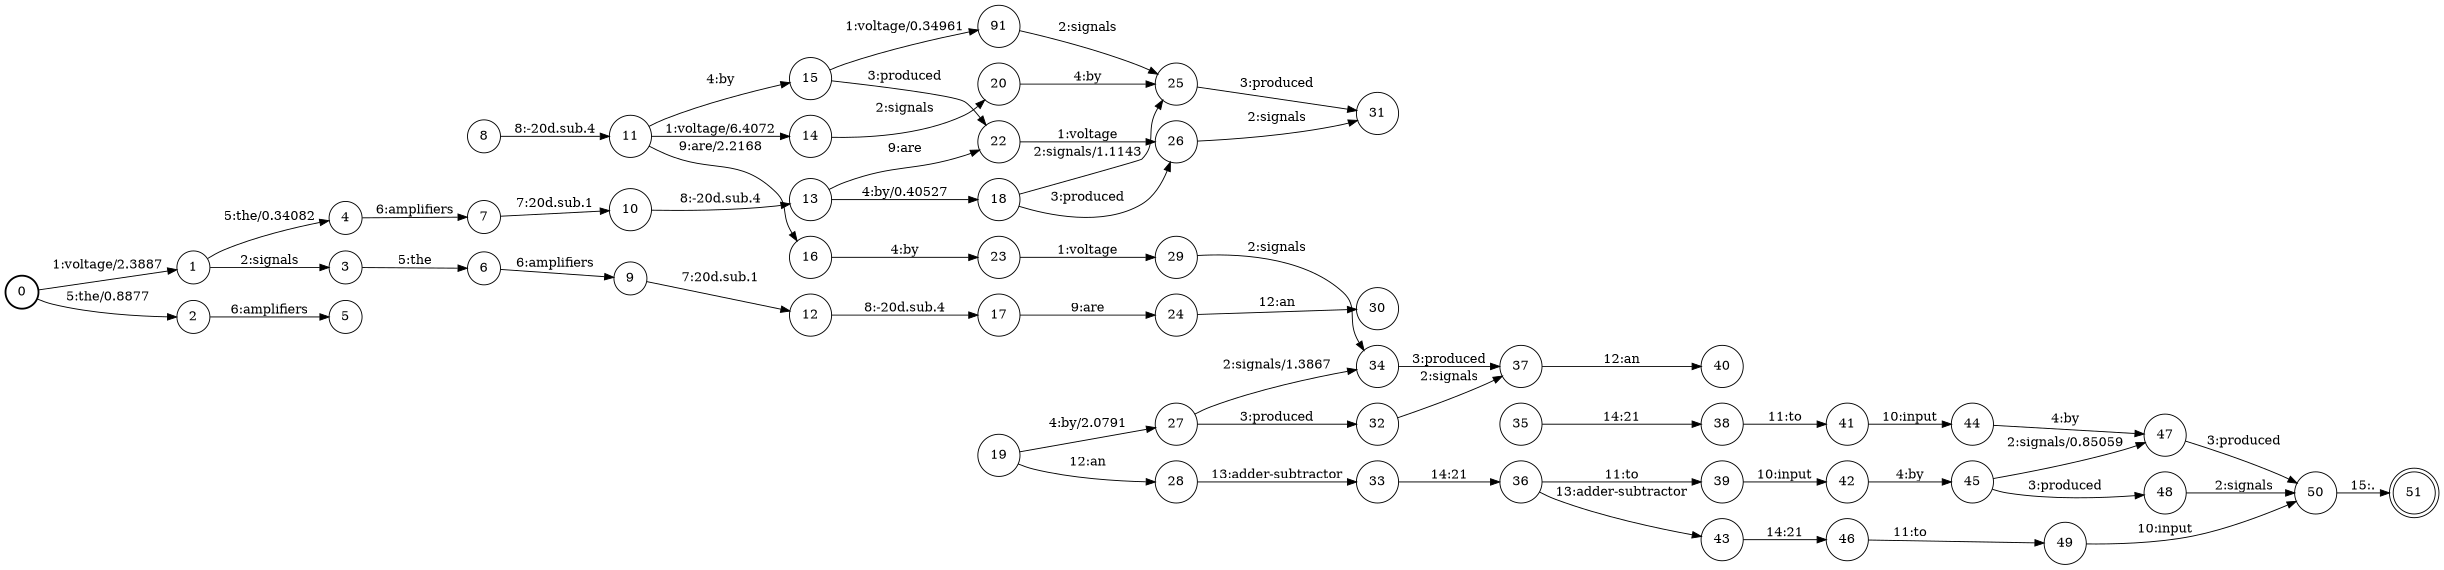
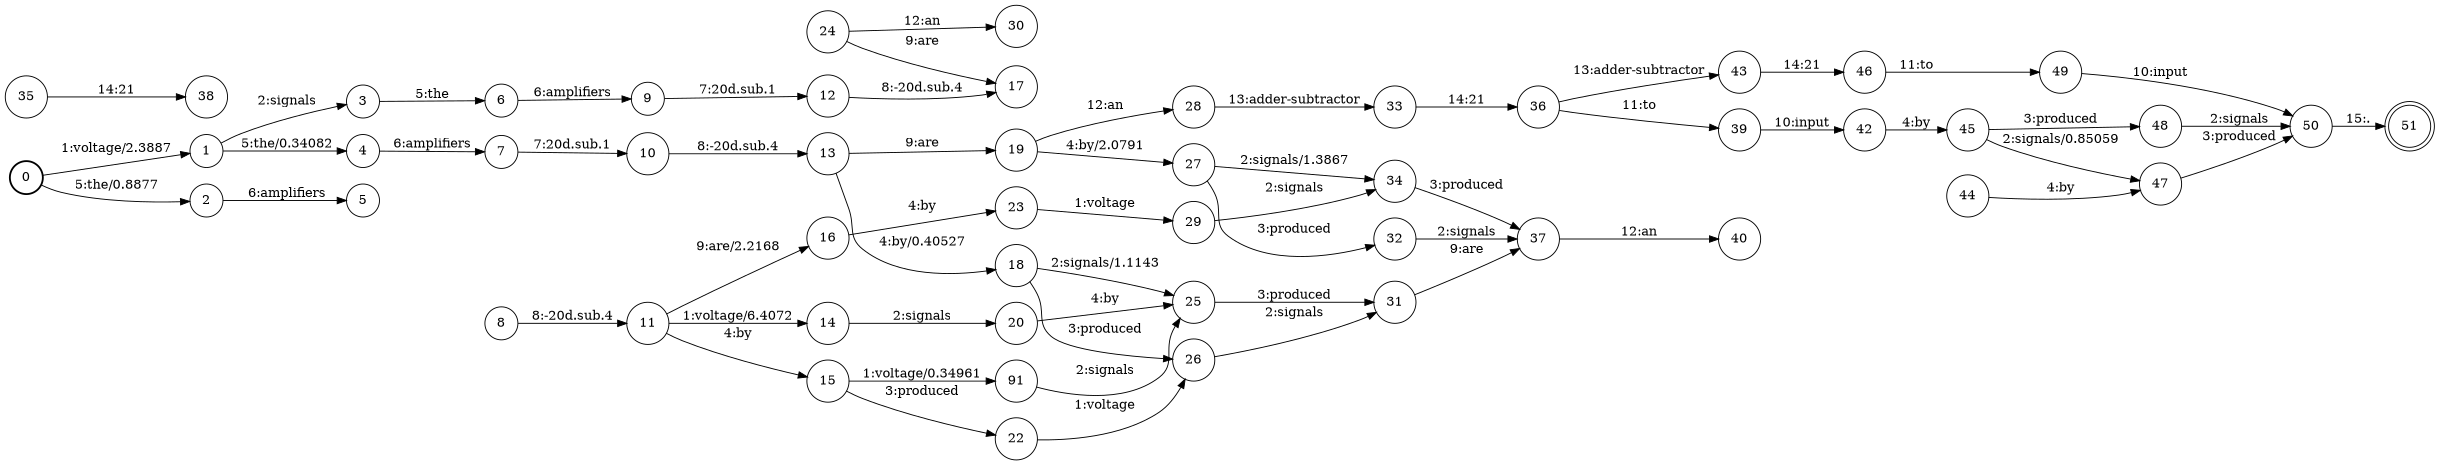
edge "13" -> "22": now "13" -> "19"
edge "31" -> "37": added, label "9:are"
edge "17" -> "24": reversed
node "41": removed
